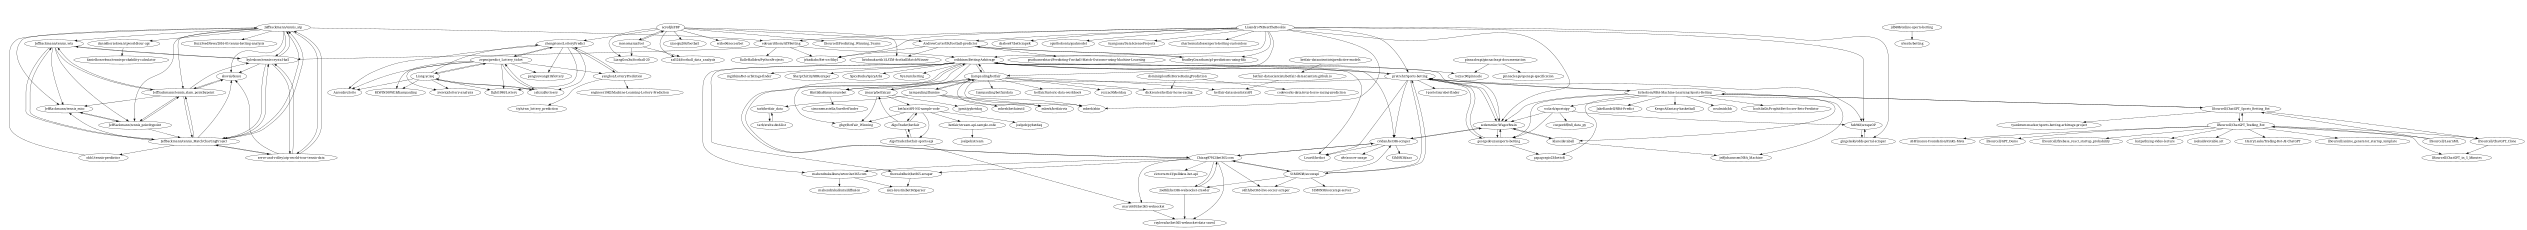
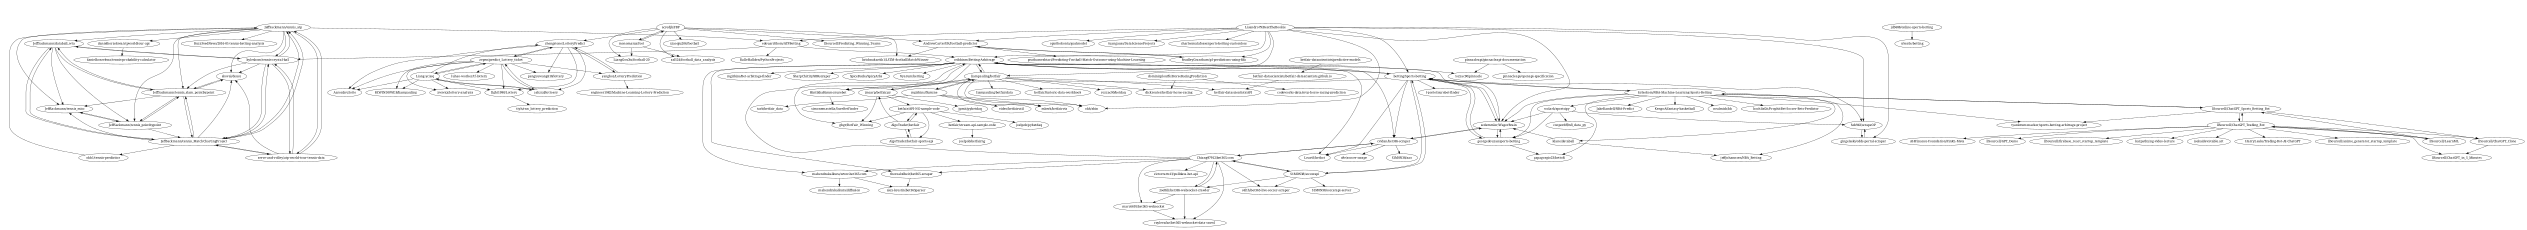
node "JeffSackmann/tennis_wta": label "JeffSackmann/tennis_wta" -> "JeffSackmann/databall_wta"
node "wzhe06/soccerbet": removed
node "dashee87/betScrapeR": removed
node "jrbadiabo/Bet-on-Sibyl": removed
edge "JeffSackmann/tennis_slam_pointbypoint" -> "kyleskom/tennis-crystal-ball": reversed
node "luhao-worker/tf-lottery": added
node "pretrehr/Sports-betting": label "pretrehr/Sports-betting" -> "betting/Sports-betting"
edge "yangboz/LotteryPrediction" -> "tiyh/rnn_lottery_prediction": now "fight1990/Lottery" -> "tiyh/rnn_lottery_prediction"
node "liampauling/flumine": label "liampauling/flumine" -> "mgirkins/flumine"
edge "kyleskom/NBA-Machine-Learning-Sports-Betting" -> "ryankrumenacker/sports-betting-arbitrage-project": added
node "mberk/betfairutil": label "mberk/betfairutil" -> "video/betfairutil"
node "mberk/shin": label "mberk/shin" -> "okh/shin"
node "tarb/svelte-dnd-list": removed
edge "llSourcell/ChatGPT_Trading_Bot" -> "llSourcell/LearnML": added
edge "sedemmler/WagerBrain" -> "klane/databall": removed
node "joelpob/stream": label "joelpob/stream" -> "joelpob/betfairng"
node "llSourcell/firebase_react_startup_probability": label "llSourcell/firebase_react_startup_probability" -> "llSourcell/firebase_react_startup_template"
edge "cribbinm/Betting-Arbitrage" -> "Chiang97912/bet365.com": removed
node "jeffjohannsen/NBA_Machine": label "jeffjohannsen/NBA_Machine" -> "jeffjohannsen/NBA_Betting"
edge "S1M0N38/soccerapi" -> "cvidan/bet365-scraper": removed
edge "AlgoTrader/betfair-sports-api" -> "marc6691/bet365-websocket": now "JoeBili/bet365-websocket-crawler" -> "marc6691/bet365-websocket"
